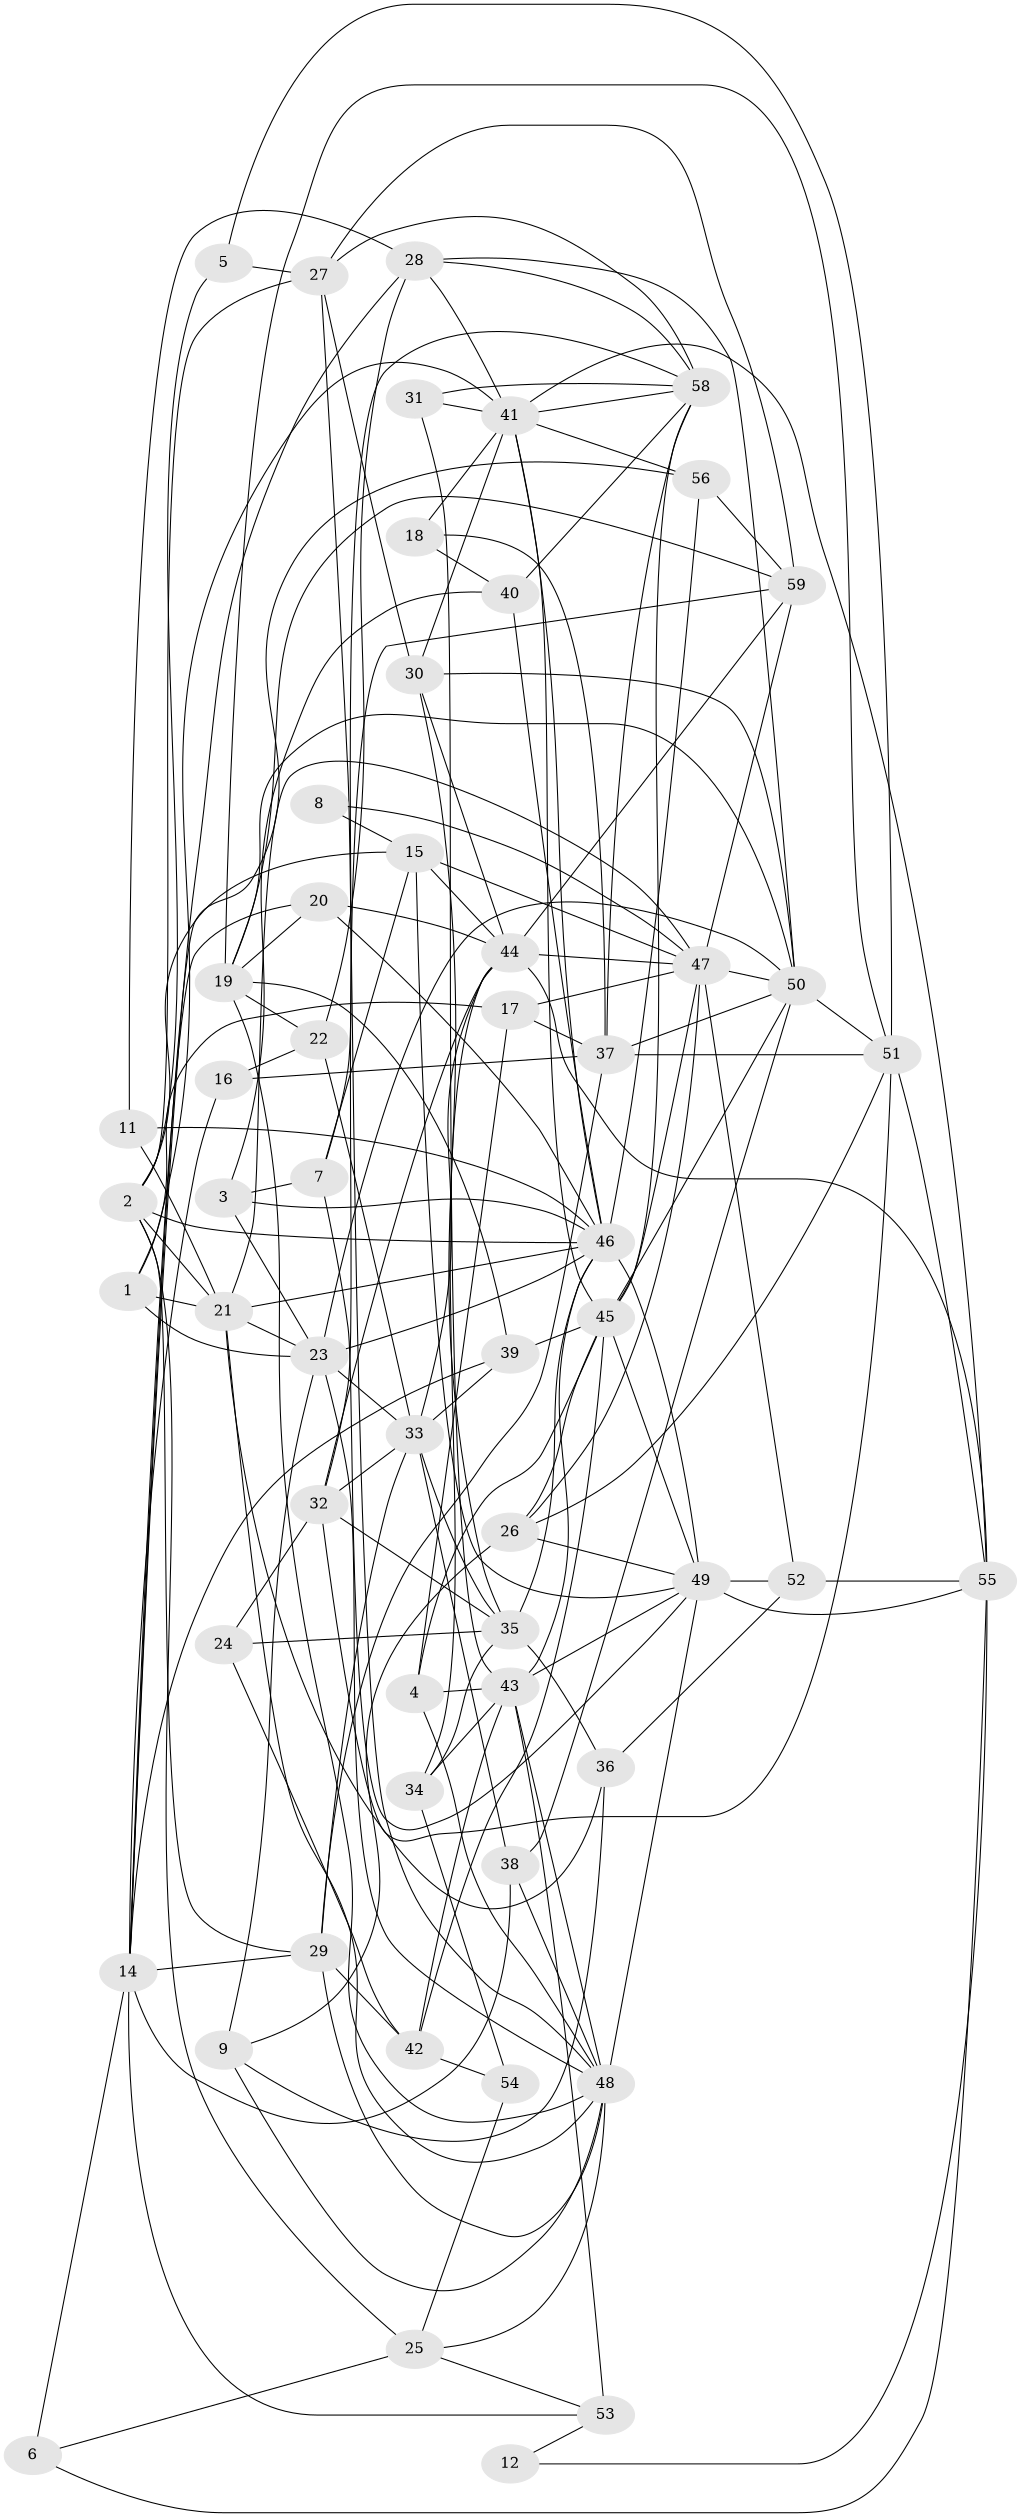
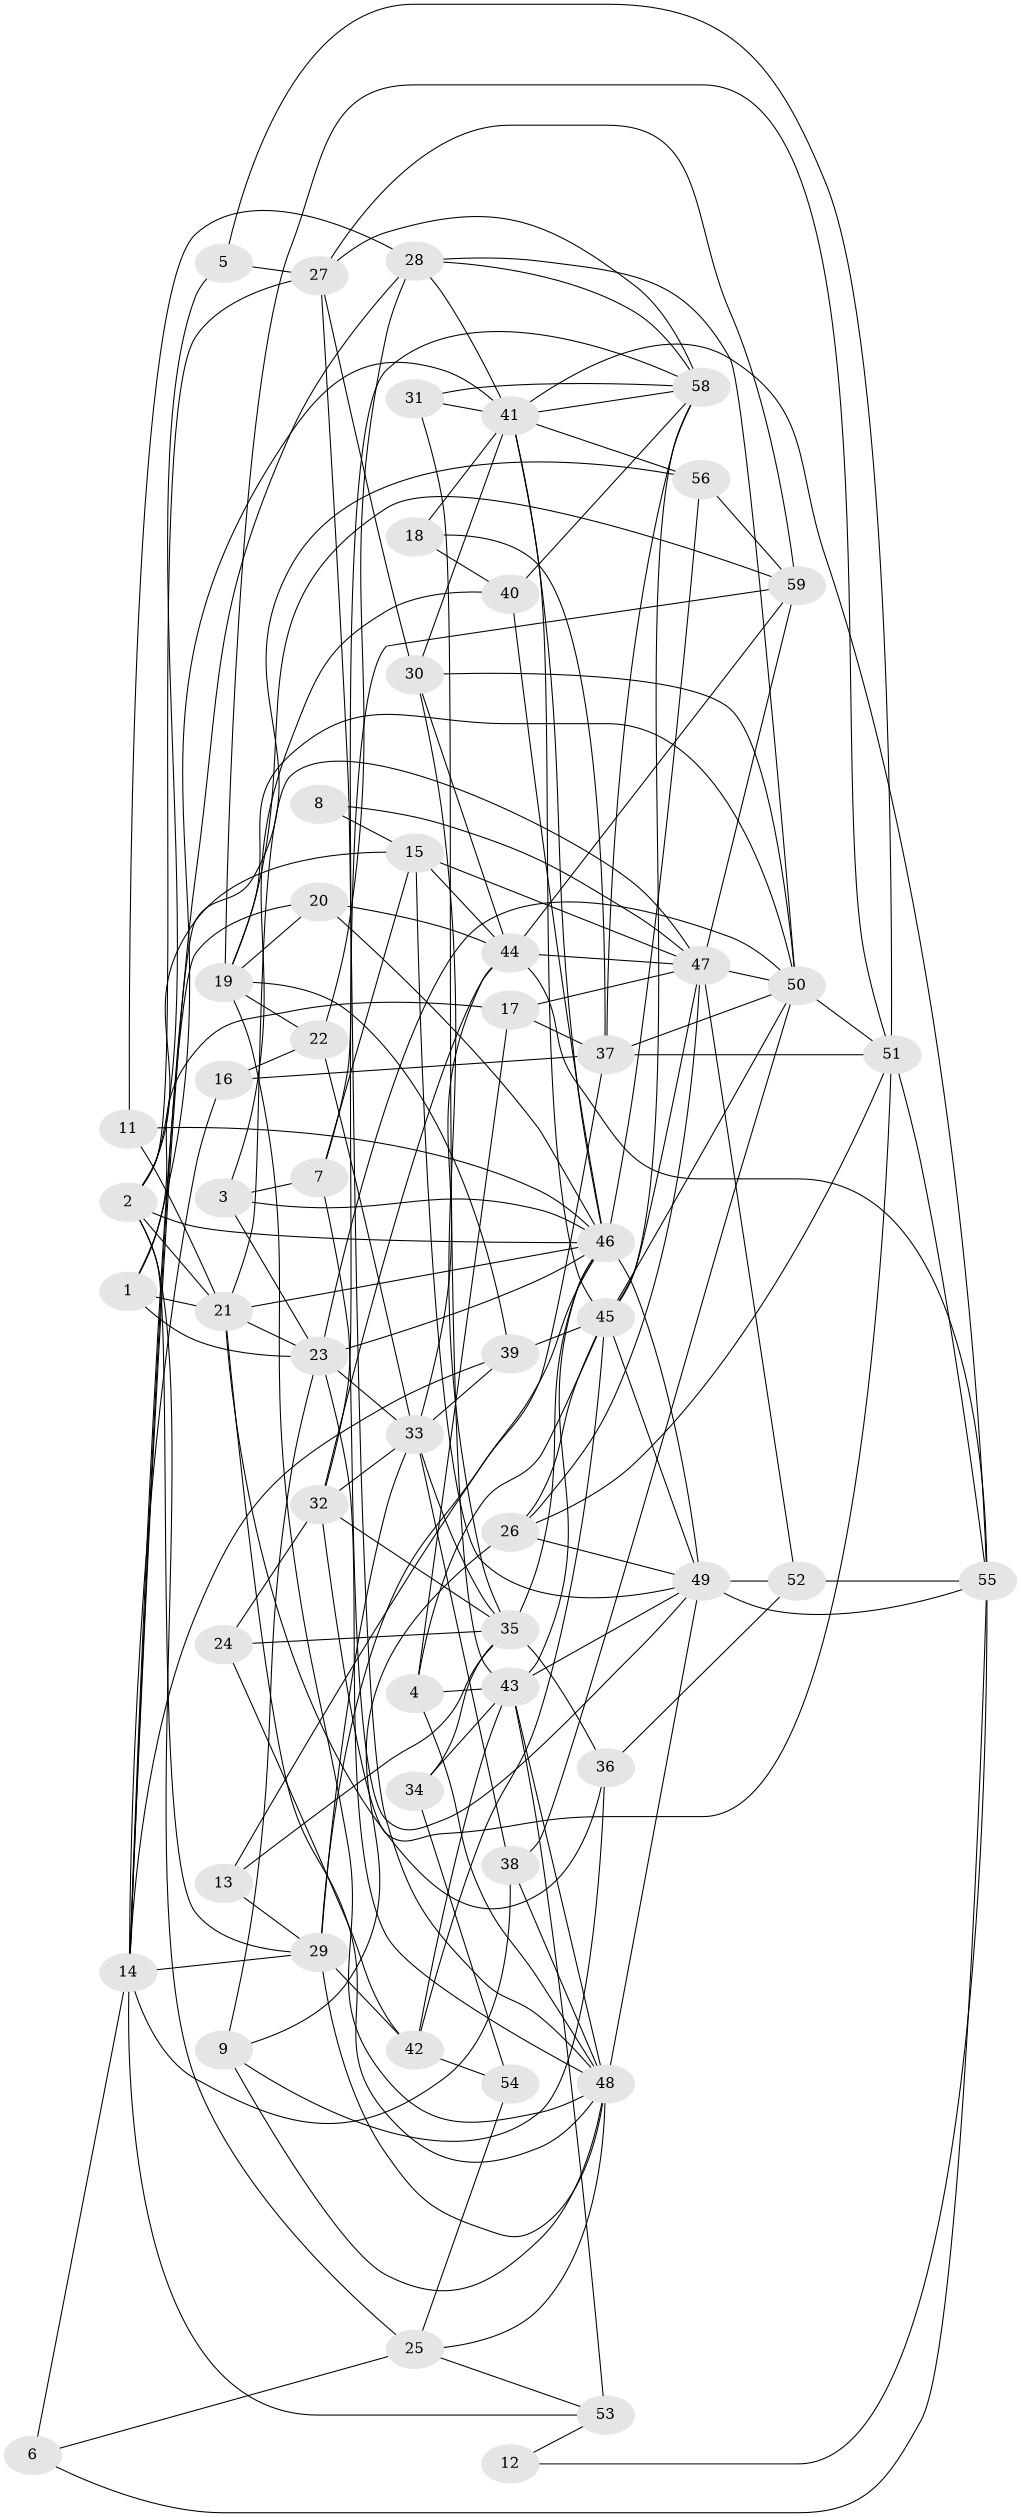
edge "44" -- "34": removed
node "13": added
